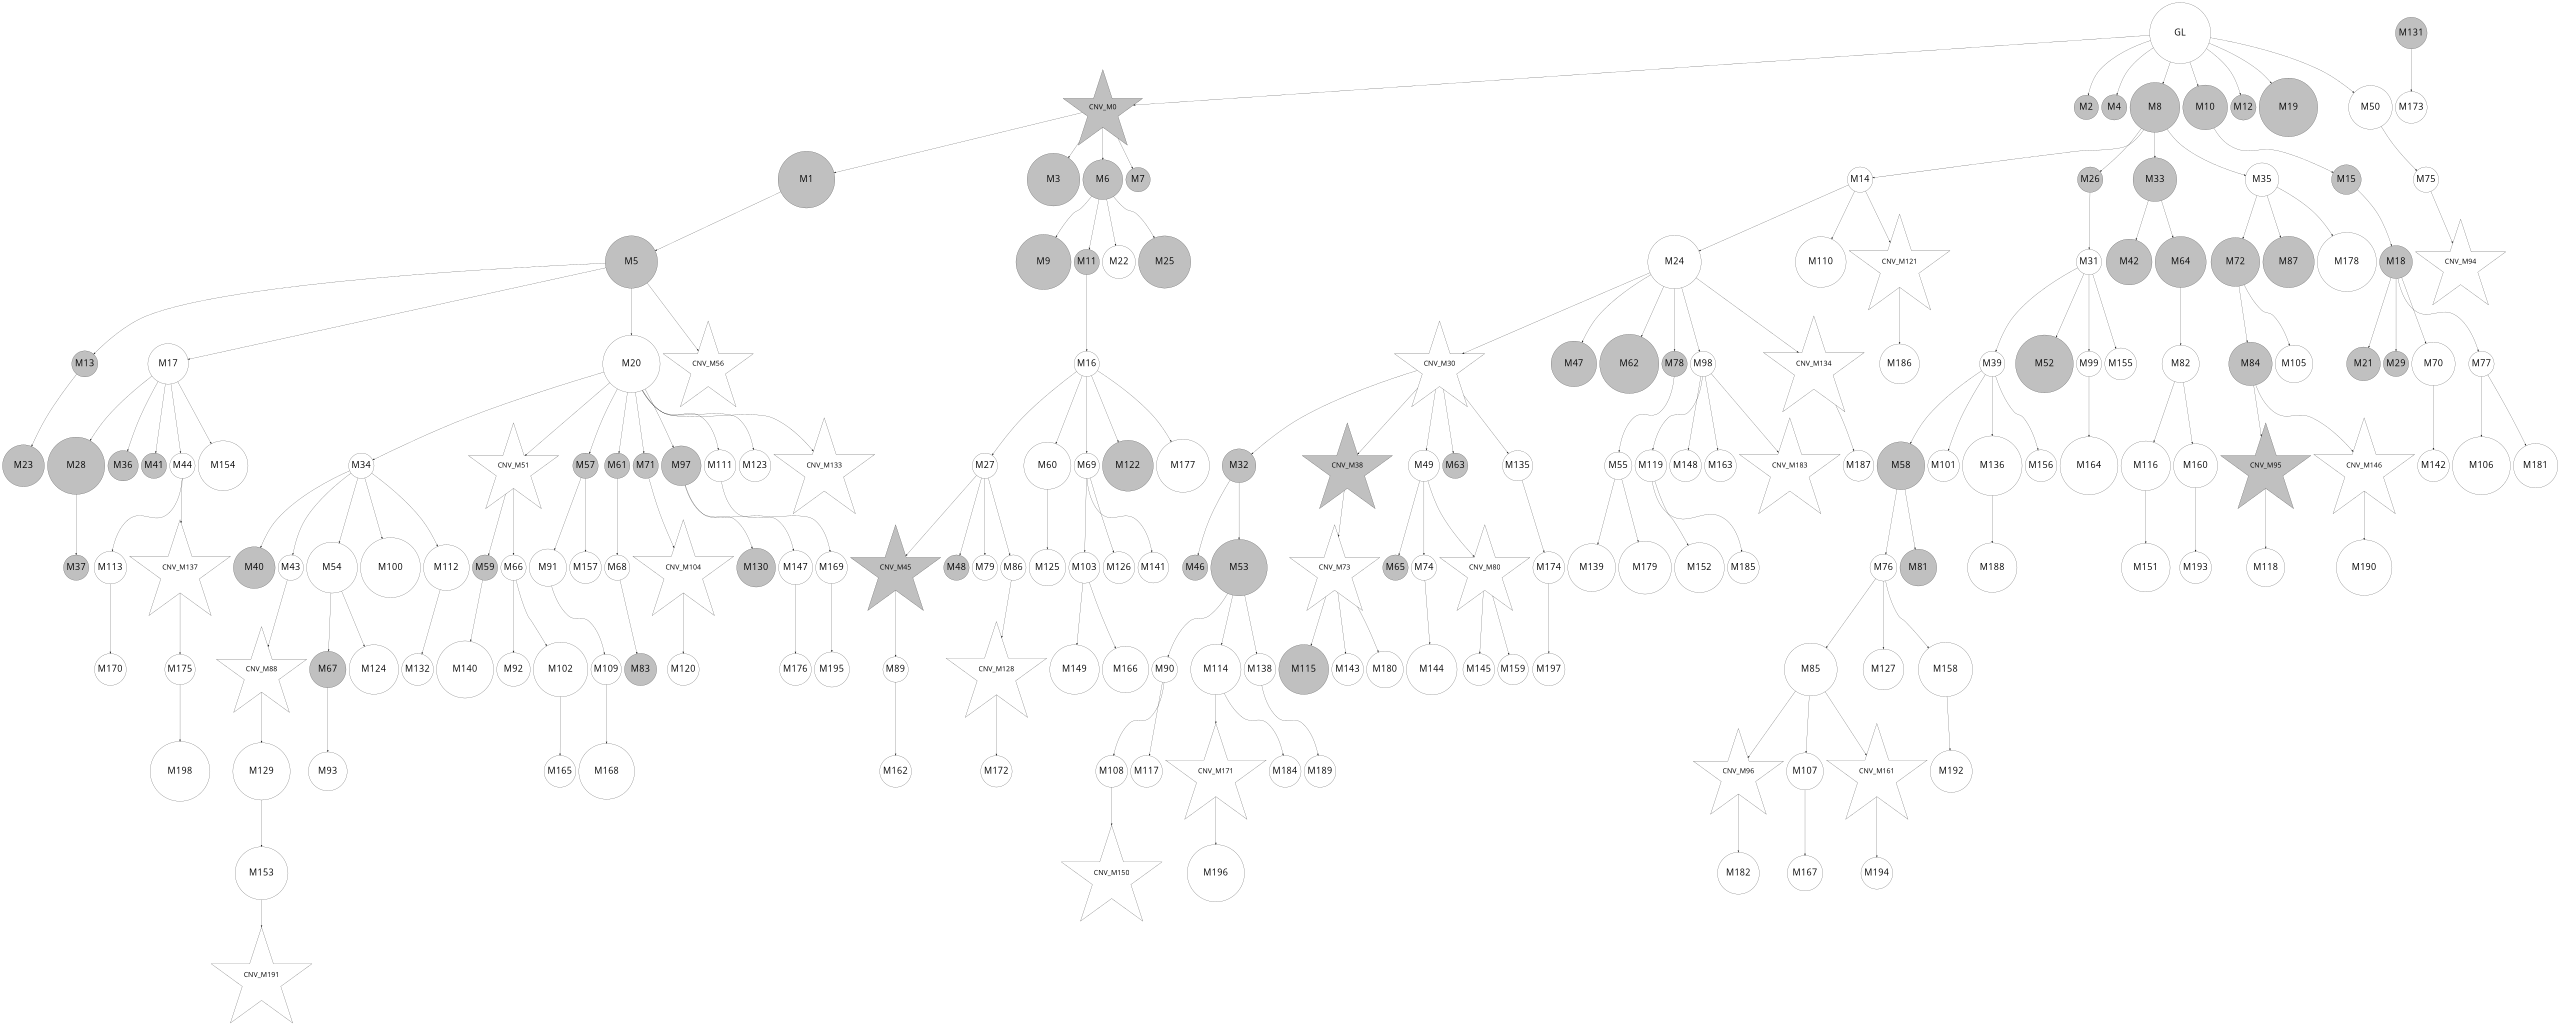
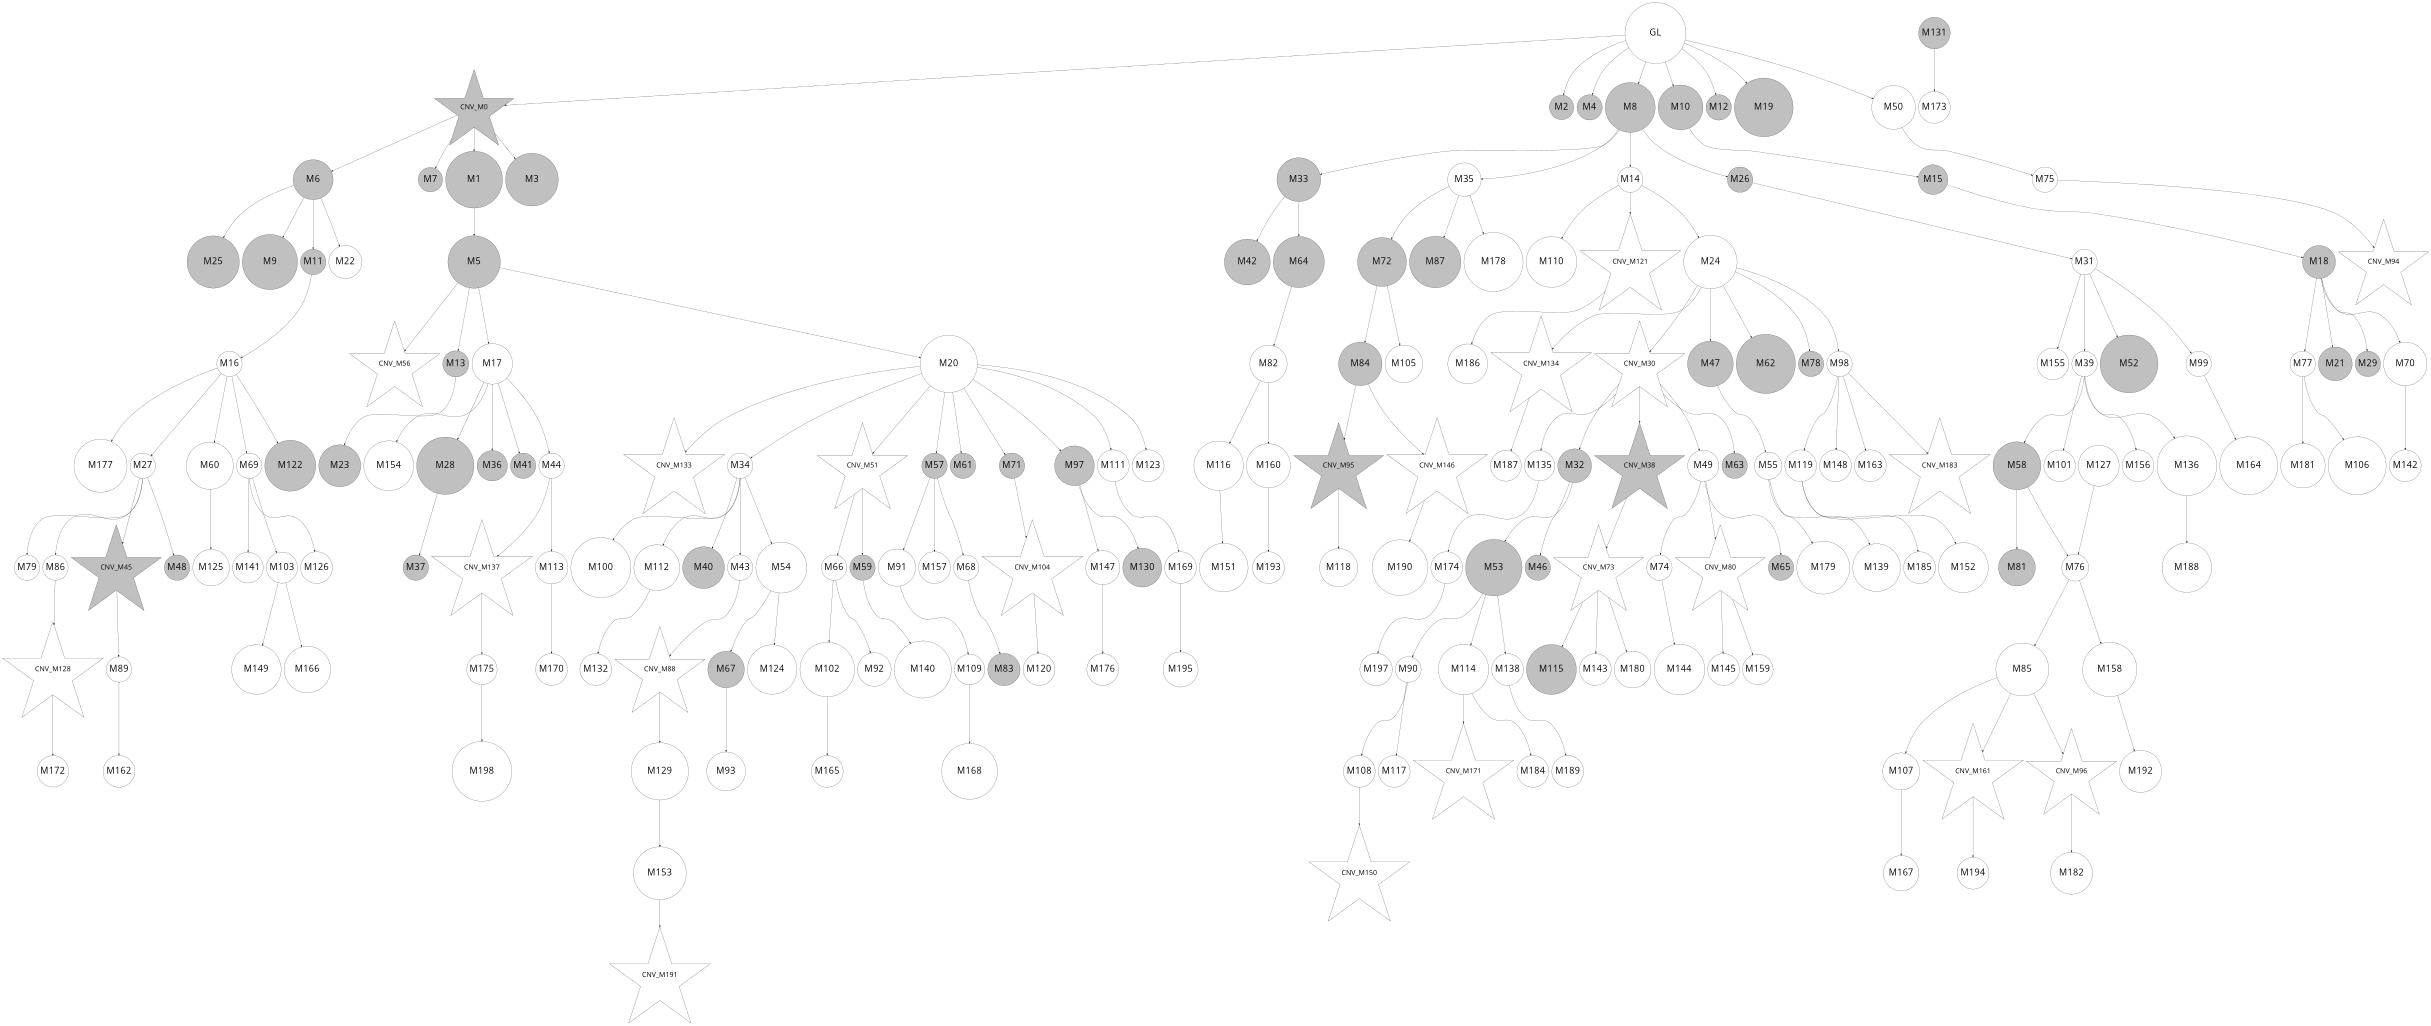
edge "M78" -> "M55": now "M47" -> "M55"
edge "M61" -> "M68": now "M57" -> "M68"
edge "M76" -> "M127": reversed
node "M196": removed
